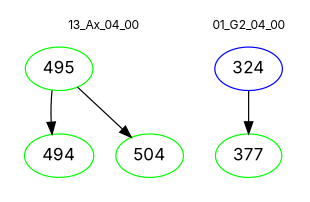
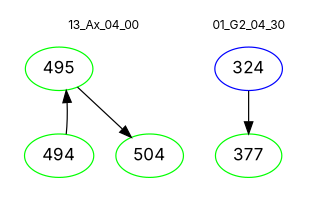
cluster "01_G2_04_00": label "01_G2_04_00" -> "01_G2_04_30"
edge "495" -> "494": reversed
